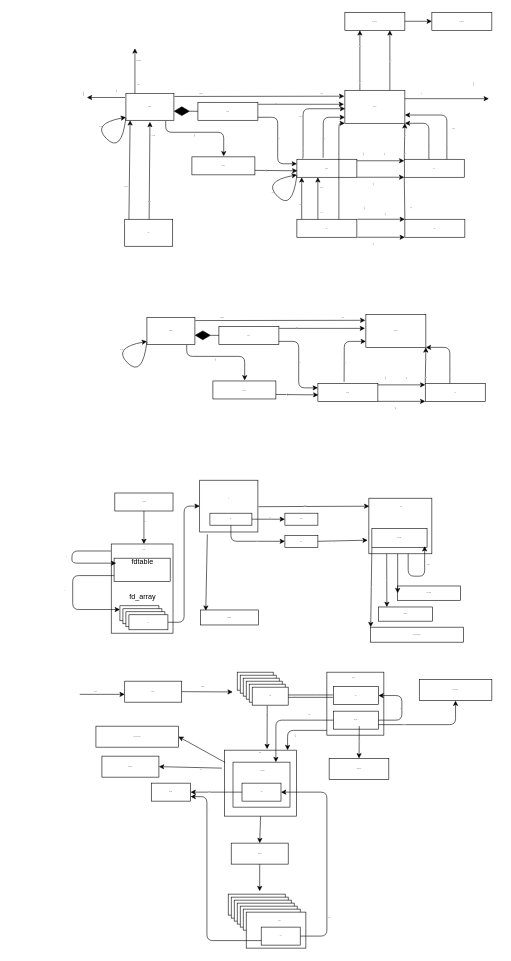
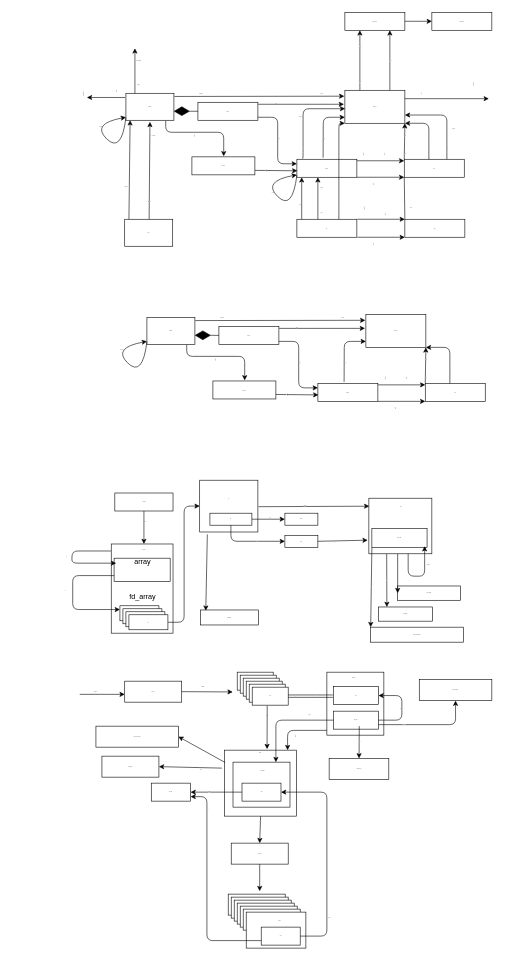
node "fdtable": label "fdtable" -> "array"
